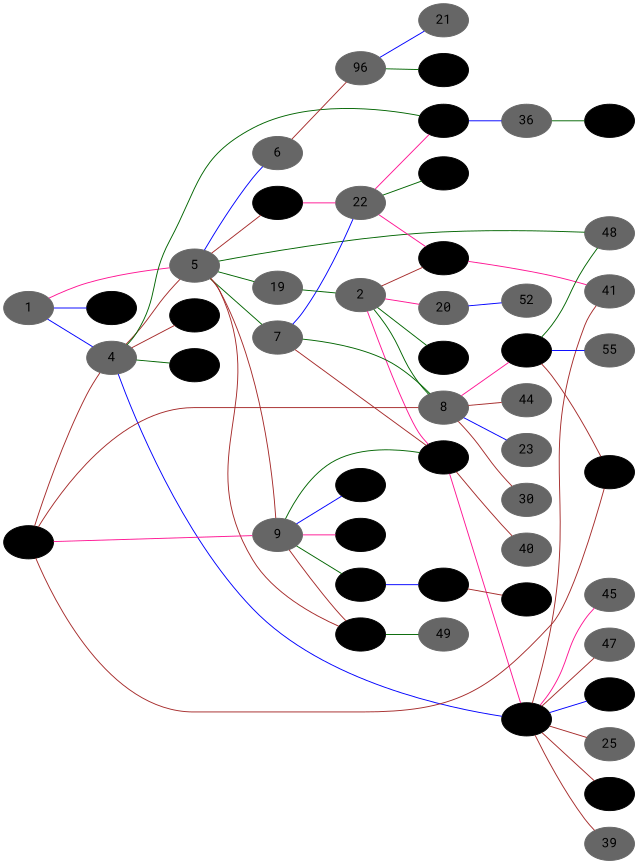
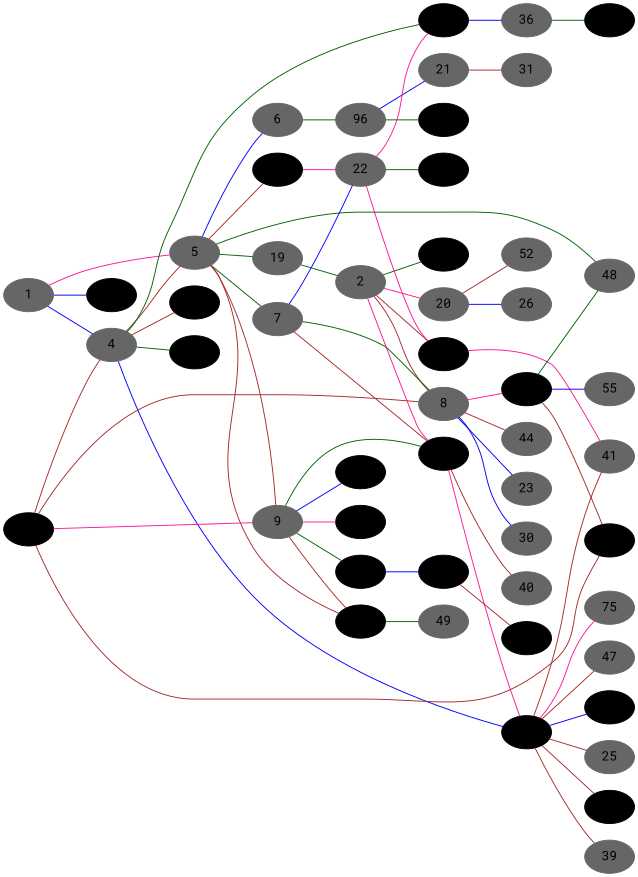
node "31": added
edge "96" -- "6": color brown -> darkgreen
edge "52" -- "20": color blue -> brown
node "26": added
edge "2" -- "8": color darkgreen -> brown
edge "8" -- "30": color brown -> blue
node "45": label "45" -> "75"
